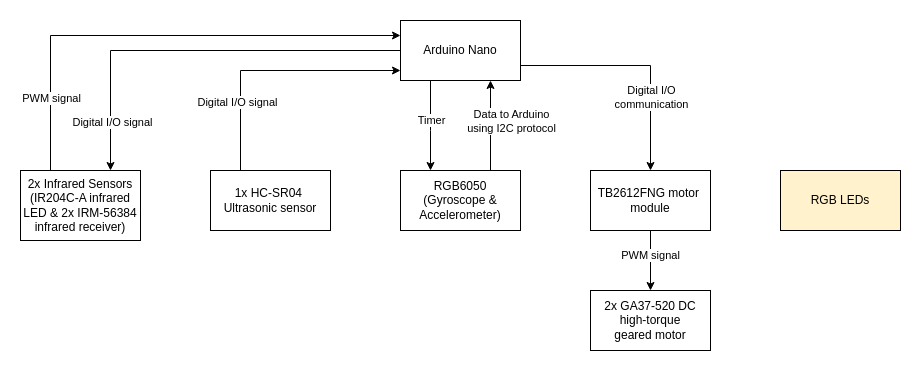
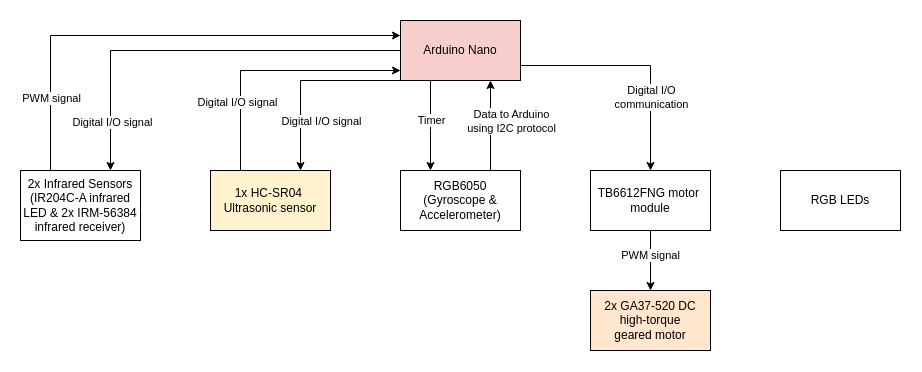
node "Arduino Nano": fillcolor #ffffff -> #f8cecc
edge "Arduino Nano" -> "1x HC-SR04 Ultrasonic sensor": added, label "Digital I/O signal"
node "1x HC-SR04 Ultrasonic sensor": fillcolor #ffffff -> #fff2cc
node "TB2612FNG motor module": label "TB2612FNG motor module" -> "TB6612FNG motor module"
node "RGB LEDs": fillcolor #fff2cc -> #ffffff
node "2x GA37-520 DC high-torque geared motor": fillcolor #ffffff -> #ffe6cc
